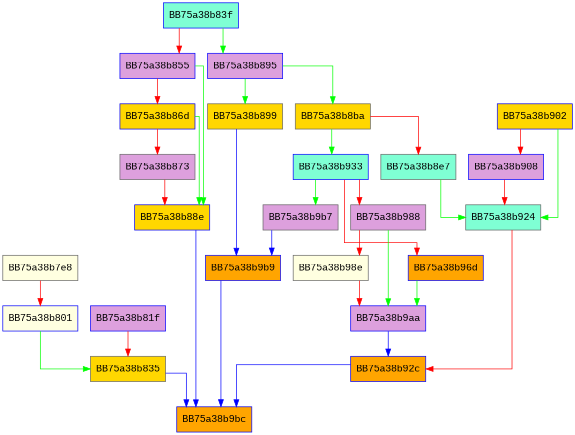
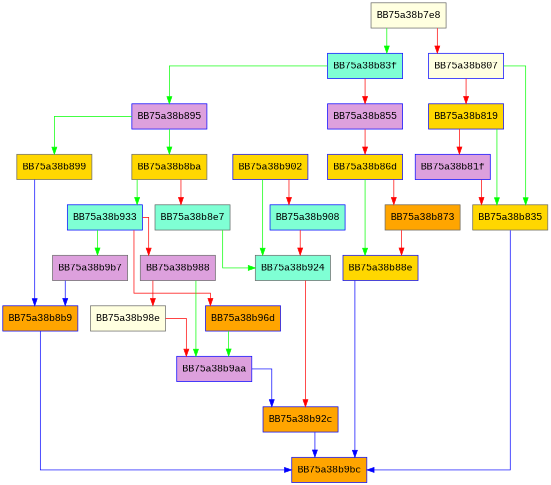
edge "BB75a38b7e8" -> "BB75a38b83f": added
node "BB75a38b819": added
edge "BB75a38b855" -> "BB75a38b88e": removed
node "BB75a38b873": fillcolor plum -> orange
node "BB75a38b908": fillcolor plum -> aquamarine
node "BB75a38b9b9": label "BB75a38b9b9" -> "BB75a38b8b9"
node "BB75a38b801": label "BB75a38b801" -> "BB75a38b807"
